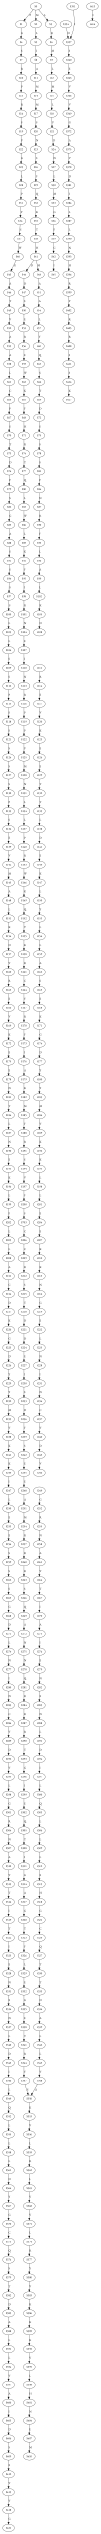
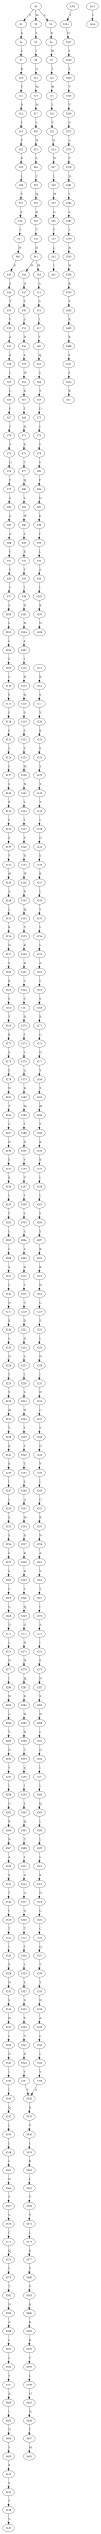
edge "S351" -> "S357": now "S351" -> "S354"
edge "S246" -> "S249": added, label "L"
